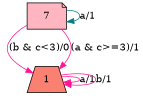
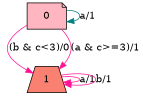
node "7": label "7" -> "0"
